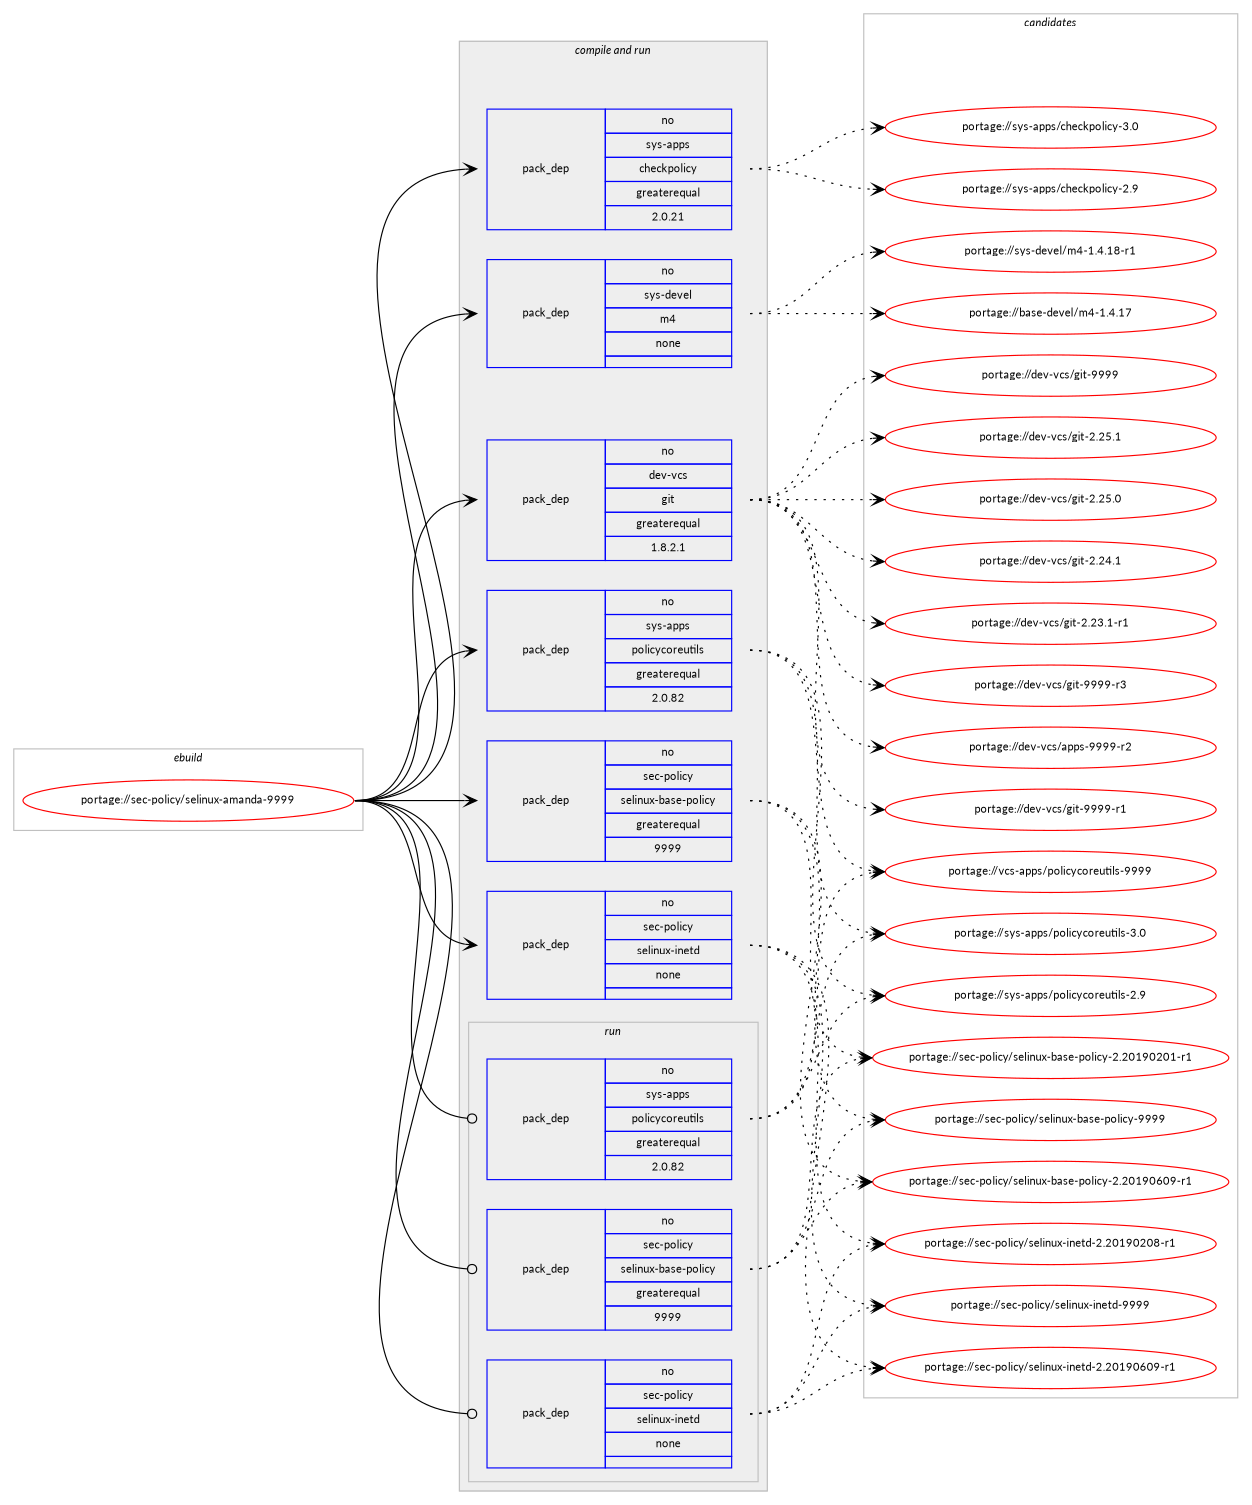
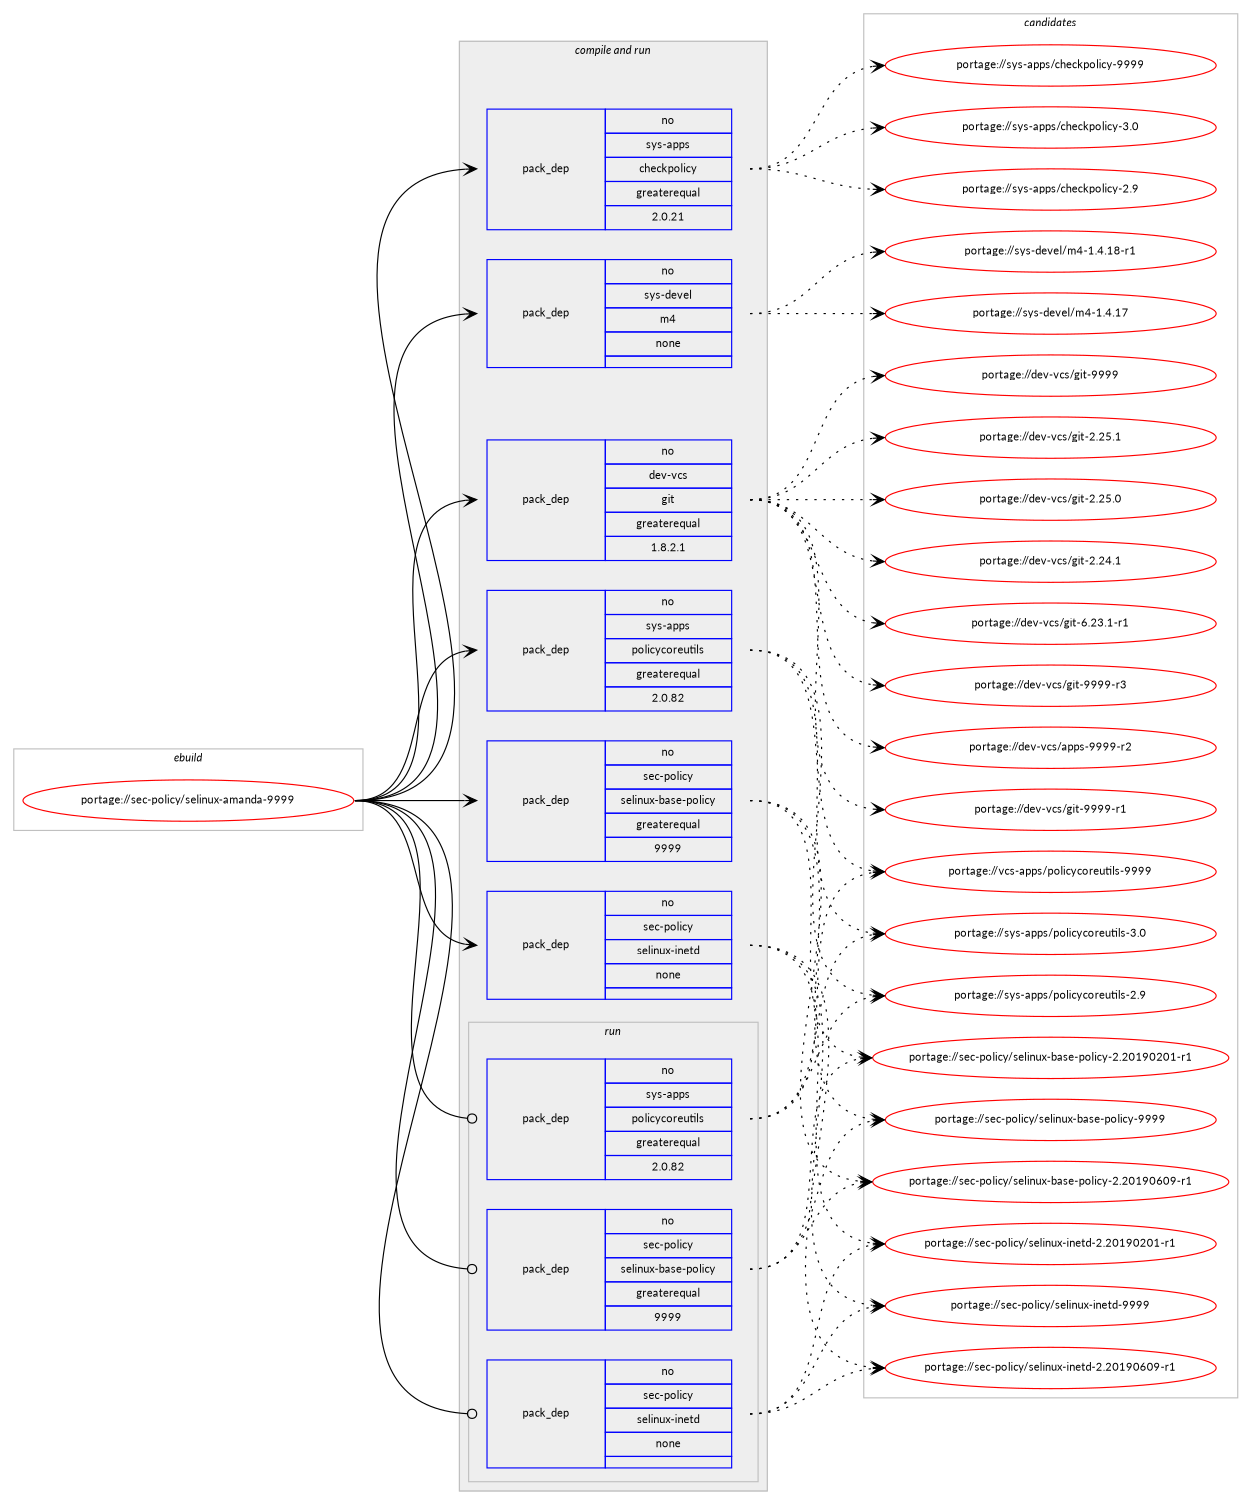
node "portage://sys-apps/checkpolicy-9999": added
node "portage://base-devel/m4-1.4.17": label "portage://base-devel/m4-1.4.17" -> "portage://sys-devel/m4-1.4.17"
node "portage://dev-vcs/git-2.23.1-r1": label "portage://dev-vcs/git-2.23.1-r1" -> "portage://dev-vcs/git-6.23.1-r1"
node "portage://sec-policy/selinux-inetd-2.20190208-r1": label "portage://sec-policy/selinux-inetd-2.20190208-r1" -> "portage://sec-policy/selinux-inetd-2.20190201-r1"
